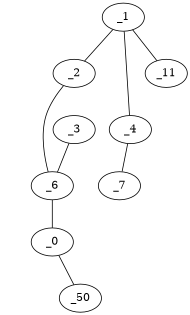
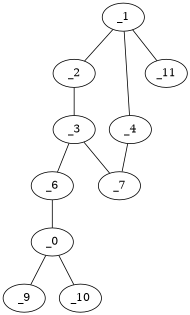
edge "_2" -- "_6": now "_2" -- "_3"
edge "_3" -- "_7": added
node "_9": added
node "_50": label "_50" -> "_10"
